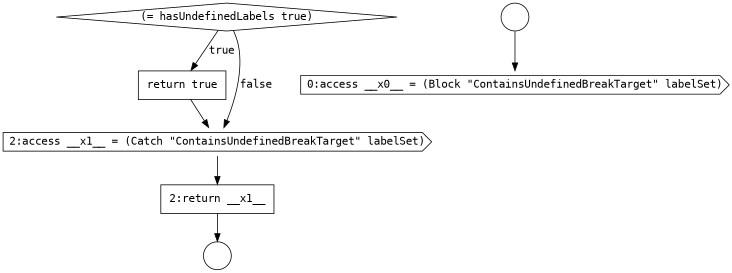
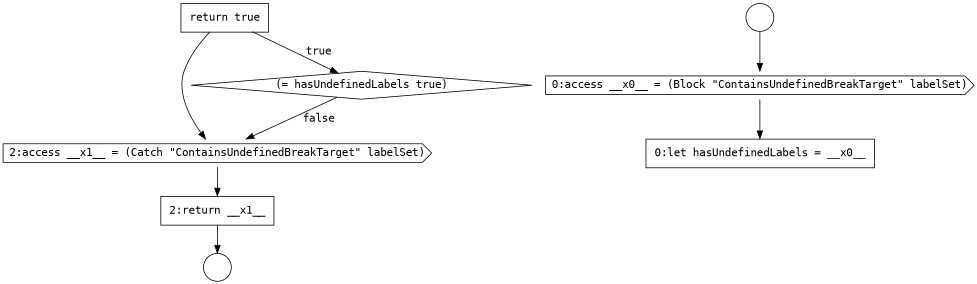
edge "(= hasUndefinedLabels true)" -> "return true": reversed
node "0:let hasUndefinedLabels = __x0__": added
